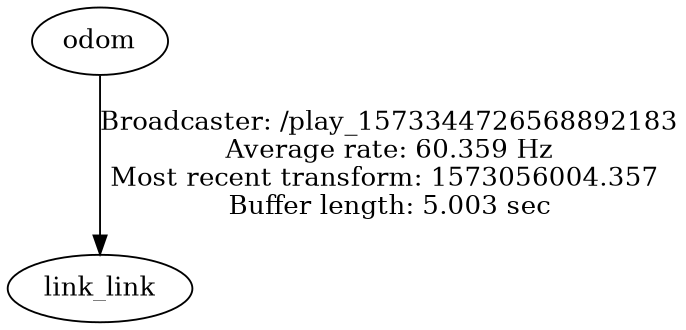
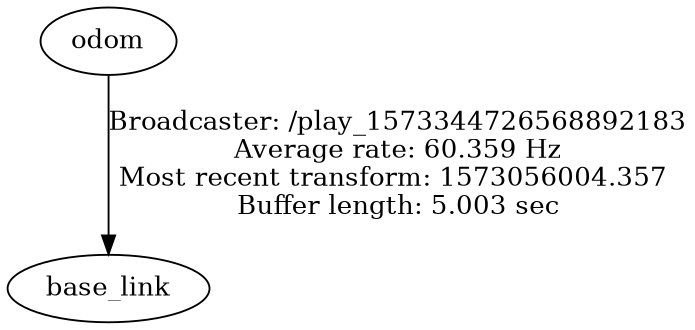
node "link_link": label "link_link" -> "base_link"
